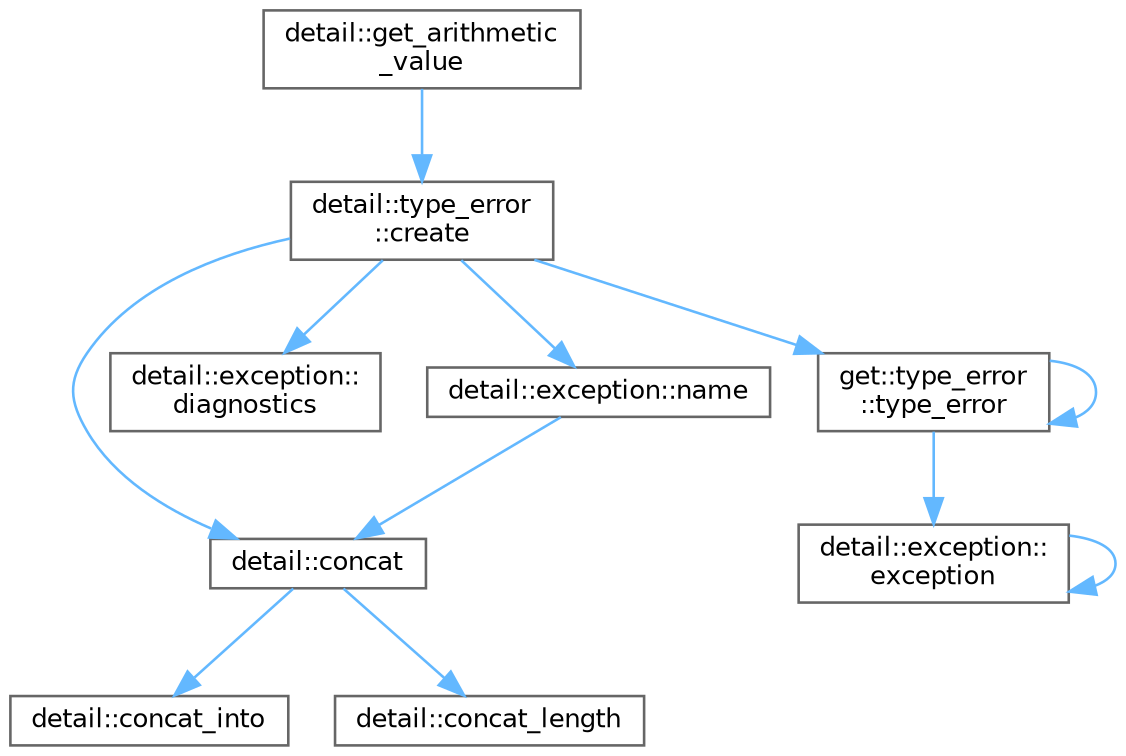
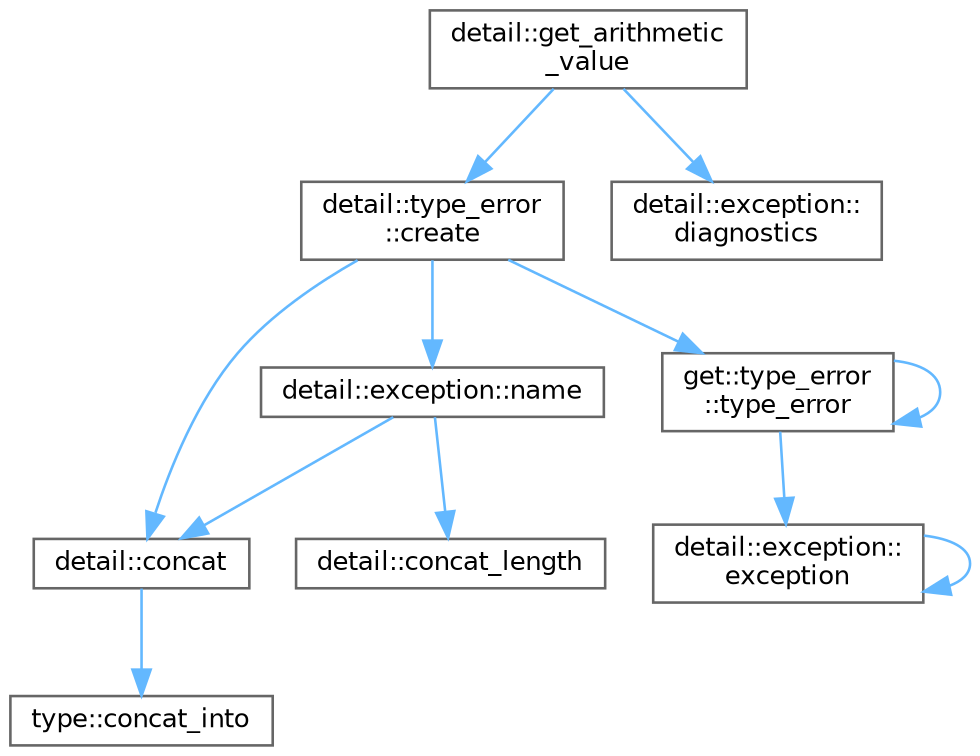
edge "detail::type_error ::create" -> "detail::exception:: diagnostics": now "detail::get_arithmetic _value" -> "detail::exception:: diagnostics"
edge "detail::concat" -> "detail::concat_length": now "detail::exception::name" -> "detail::concat_length"
node "detail::concat_into": label "detail::concat_into" -> "type::concat_into"
